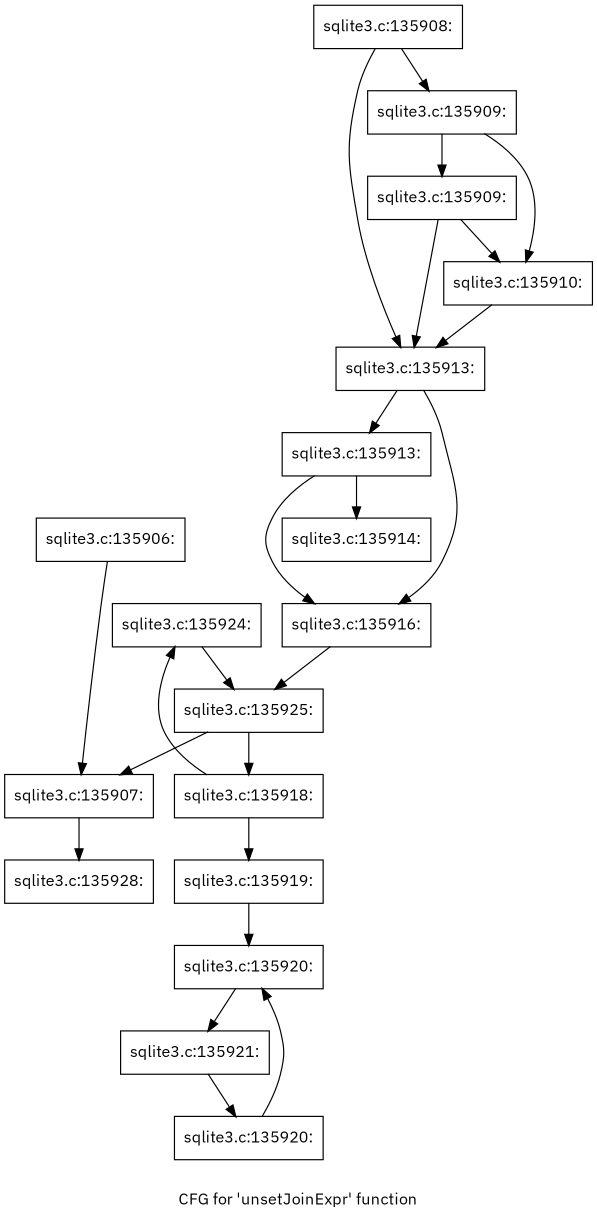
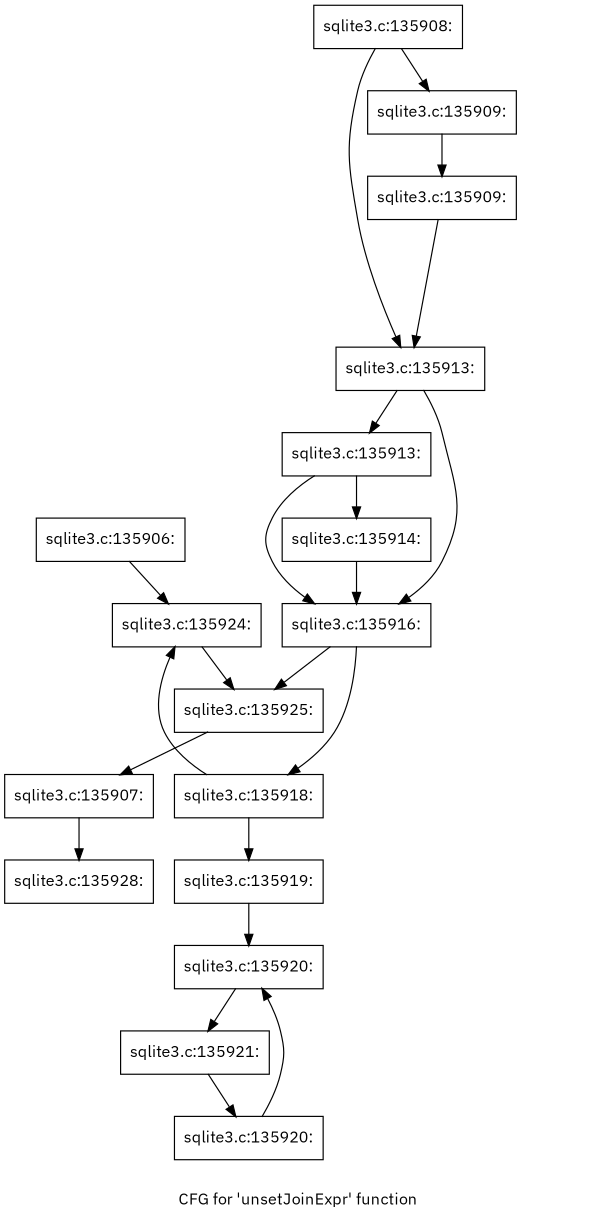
node "sqlite3.c:135910:": removed
edge "sqlite3.c:135914:" -> "sqlite3.c:135916:": added
edge "sqlite3.c:135906:" -> "sqlite3.c:135907:": now "sqlite3.c:135906:" -> "sqlite3.c:135924:"
edge "sqlite3.c:135925:" -> "sqlite3.c:135918:": now "sqlite3.c:135916:" -> "sqlite3.c:135918:"
